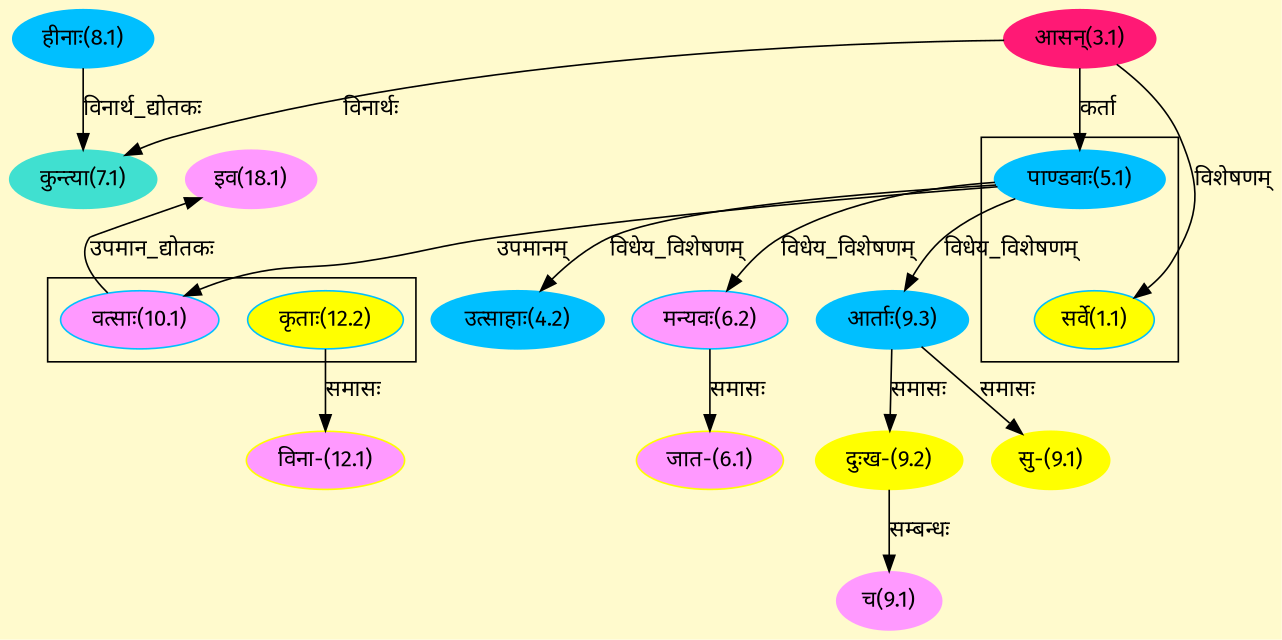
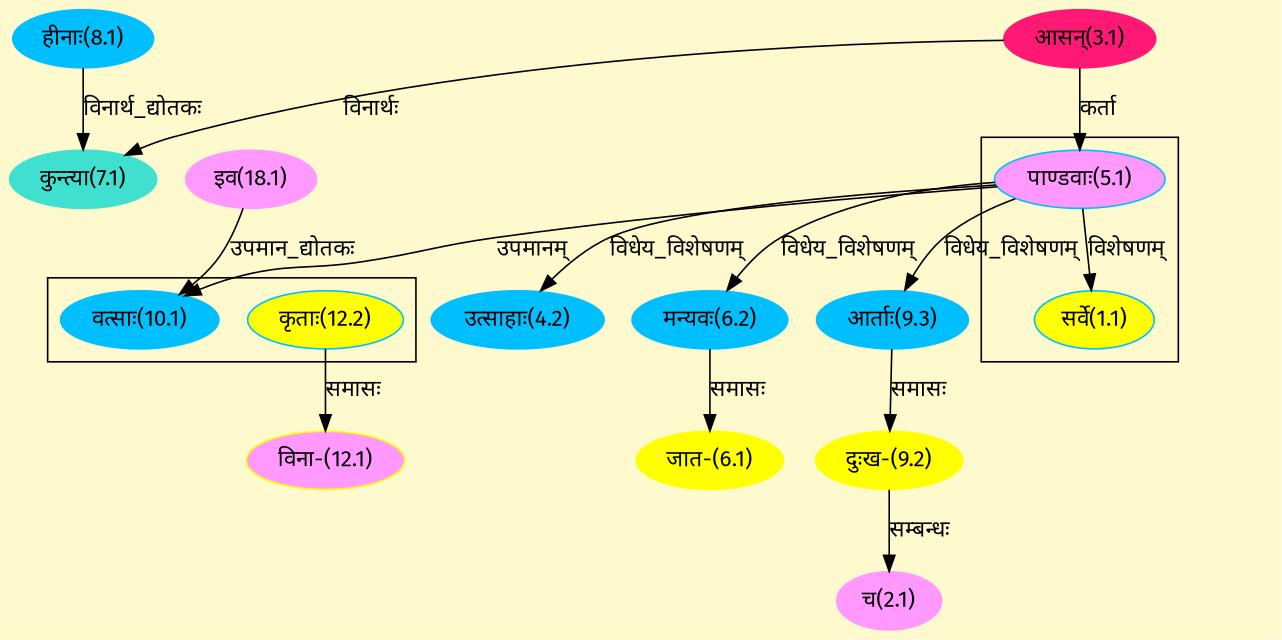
edge "आसन्(3.1)" -> "सर्वे(1.1)": now "पाण्डवाः(5.1)" -> "सर्वे(1.1)"
node "पाण्डवाः(5.1)": fillcolor #00bfff -> #ff99ff
edge "वत्साः(10.1)" -> "इव(18.1)": reversed
node "वत्साः(10.1)": fillcolor #ff99ff -> #00bfff
node "मन्यवः(6.2)": fillcolor #ff99ff -> #00bfff
node "जात-(6.1)": fillcolor #ff99ff -> #ffff00
node "सु-(9.1)": removed
node "च(9.1)": label "च(9.1)" -> "च(2.1)"
